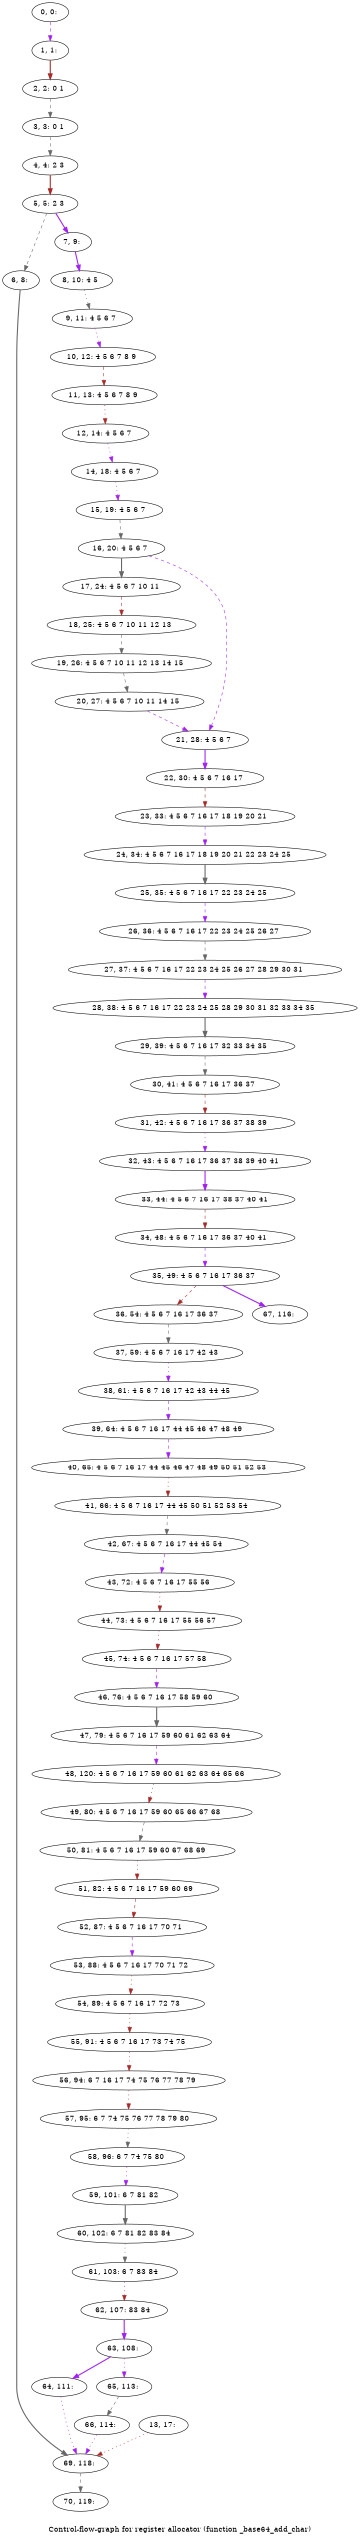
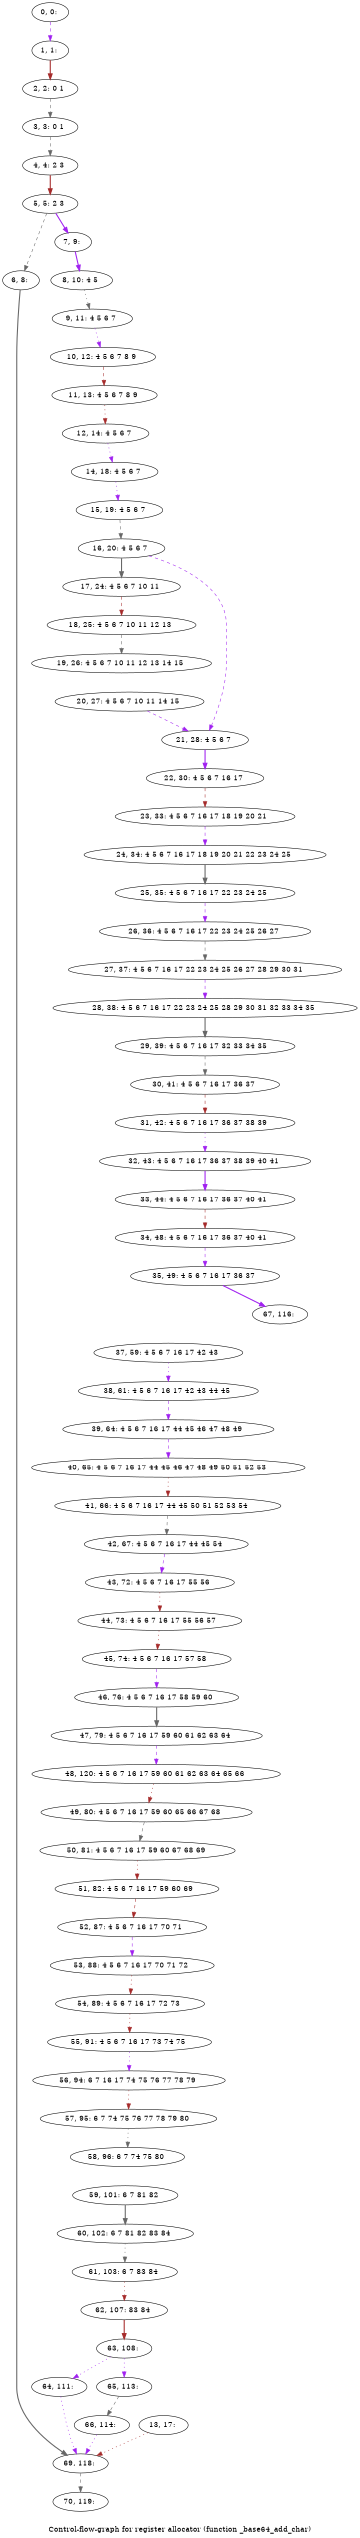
edge "19, 26: 4 5 6 7 10 11 12 13 14 15" -> "20, 27: 4 5 6 7 10 11 14 15": removed
node "33, 44: 4 5 6 7 16 17 38 37 40 41": label "33, 44: 4 5 6 7 16 17 38 37 40 41" -> "33, 44: 4 5 6 7 16 17 36 37 40 41"
node "36, 54: 4 5 6 7 16 17 36 37": removed
edge "55, 91: 4 5 6 7 16 17 73 74 75" -> "56, 94: 6 7 16 17 74 75 76 77 78 79": color brown -> purple
edge "58, 96: 6 7 74 75 80" -> "59, 101: 6 7 81 82": removed
edge "62, 107: 83 84" -> "63, 108:": color purple -> brown
edge "63, 108:" -> "64, 111:": style bold -> dotted
